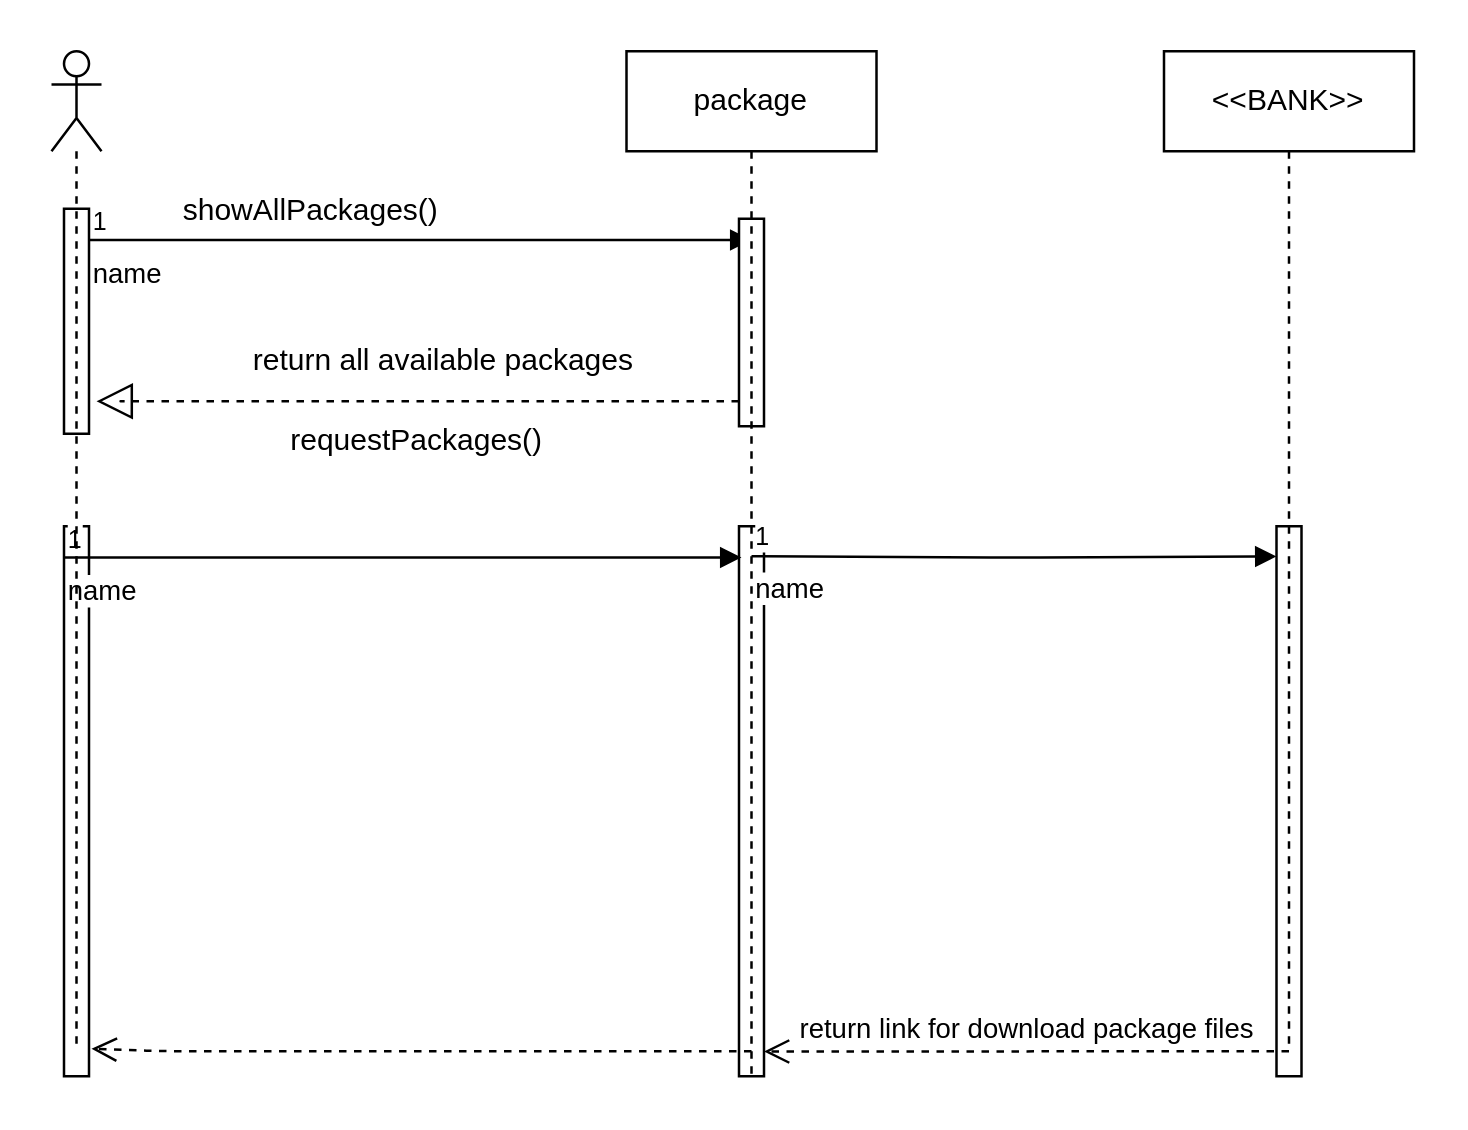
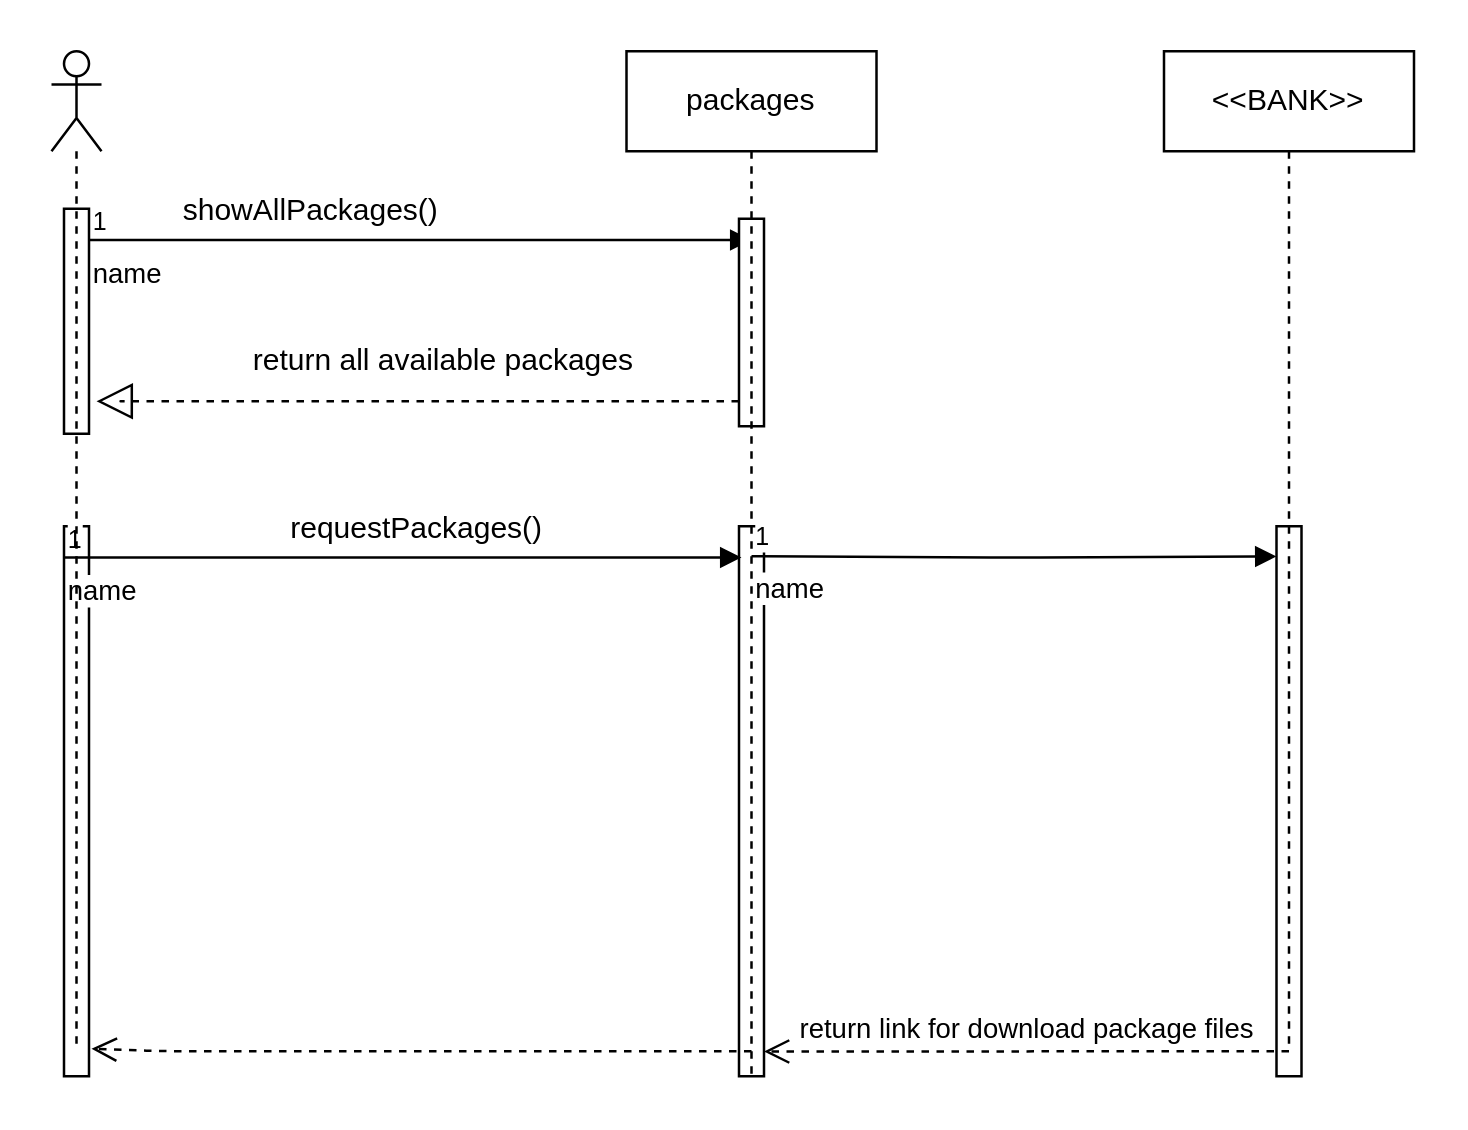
node "package": label "package" -> "packages"
node "requestPackages()": moved (414, 439) -> (414, 526)
